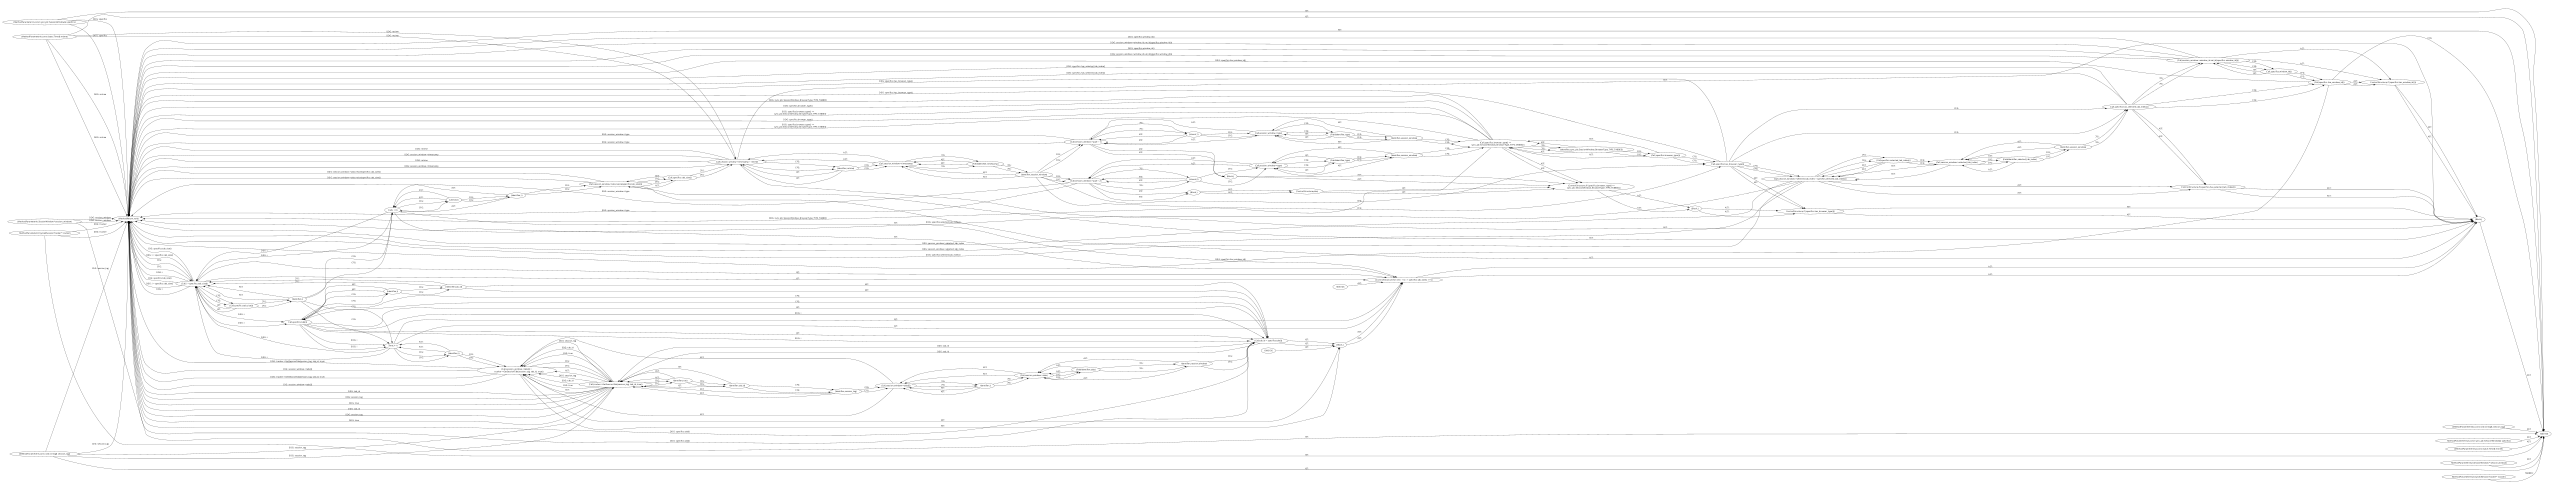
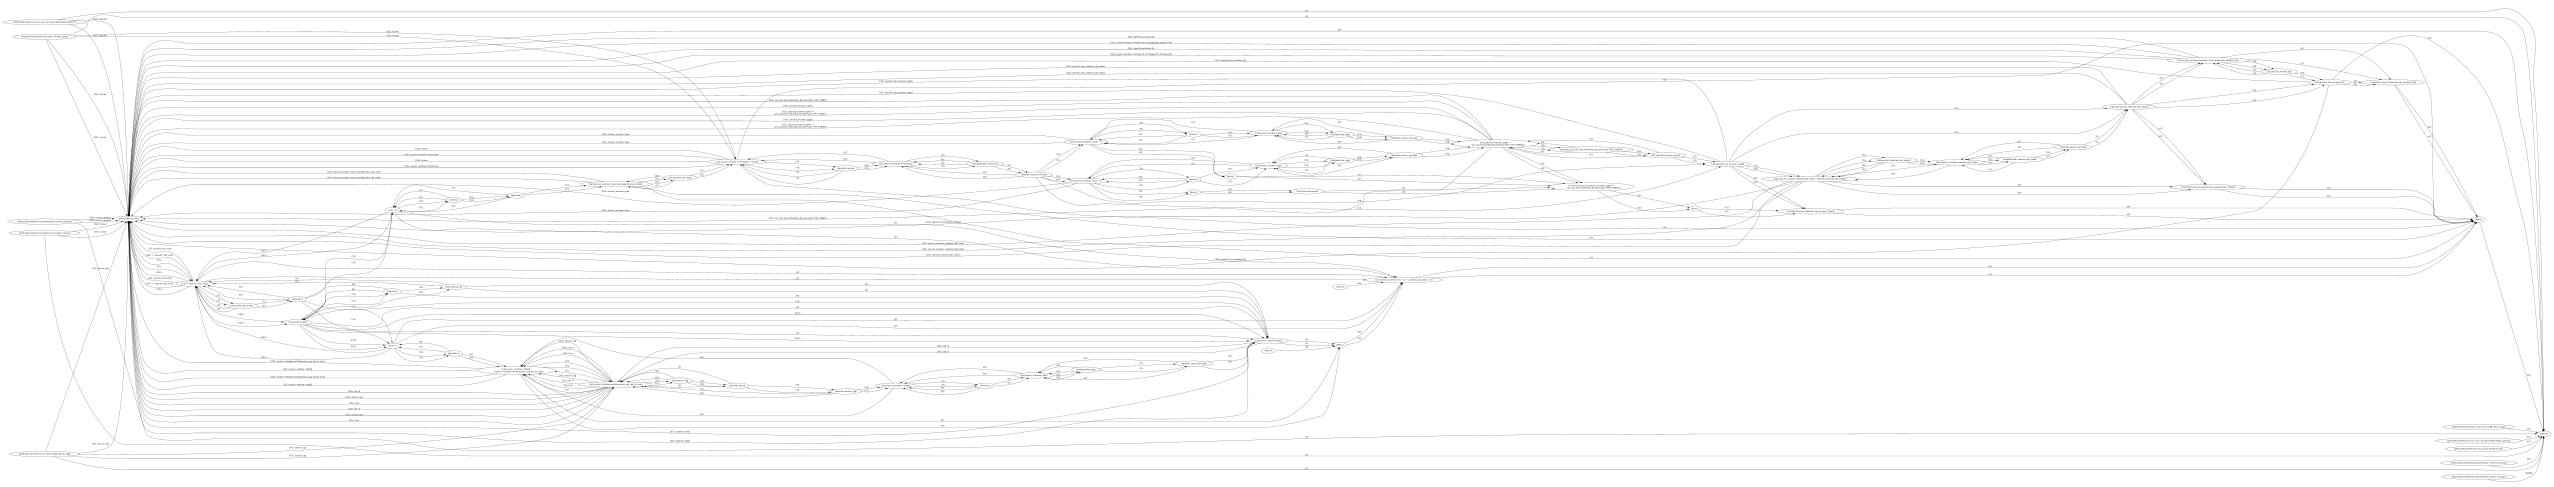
node "(Identifier,true)": label "(Identifier,true)" -> "(Identifier,string)"
